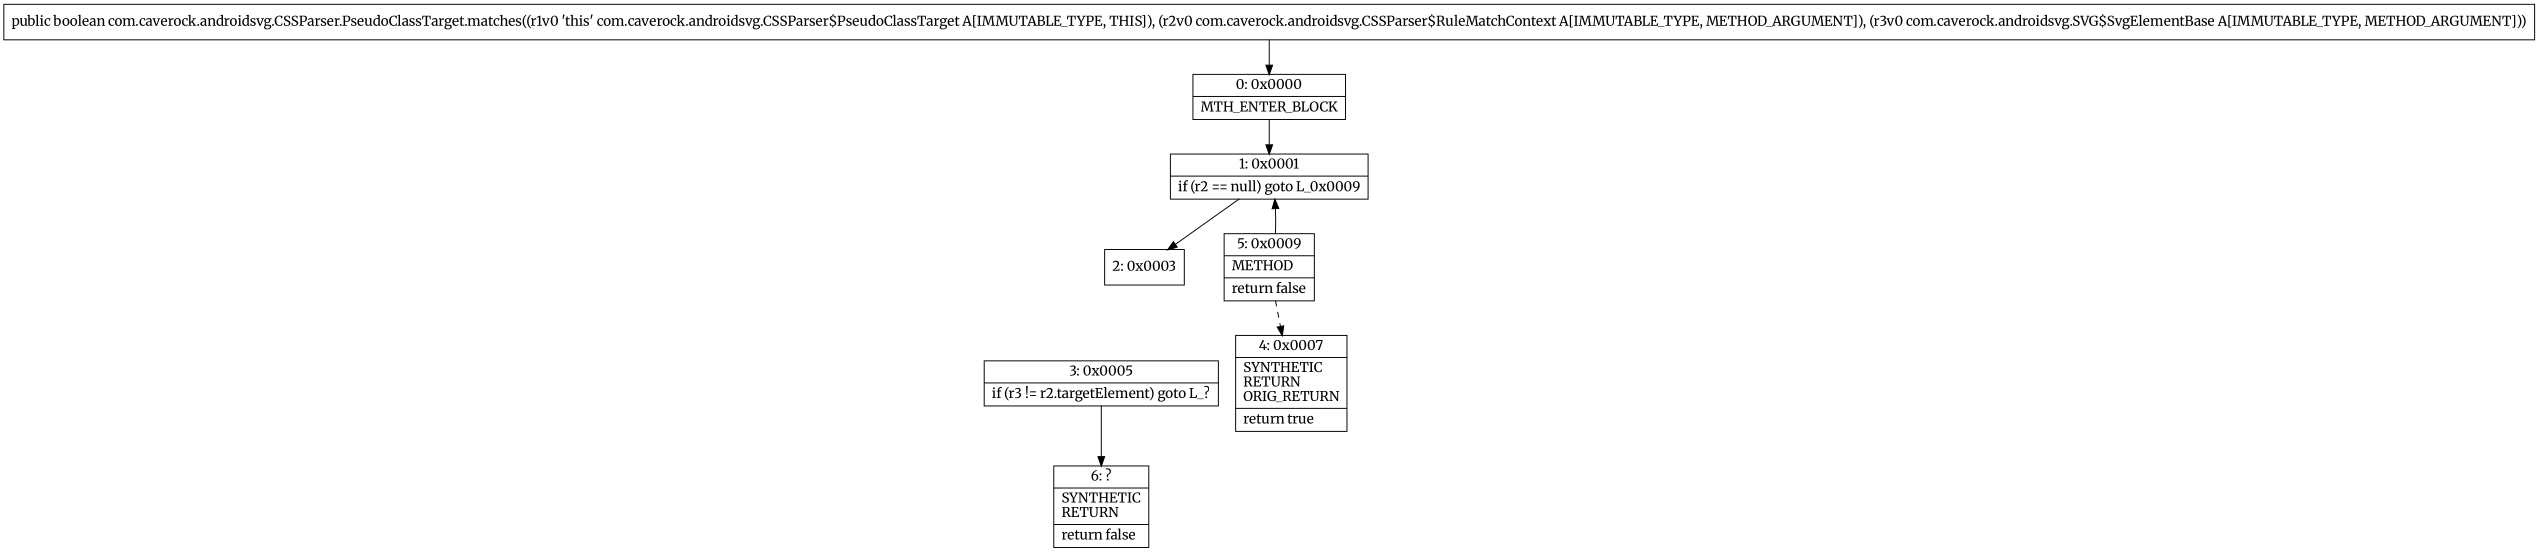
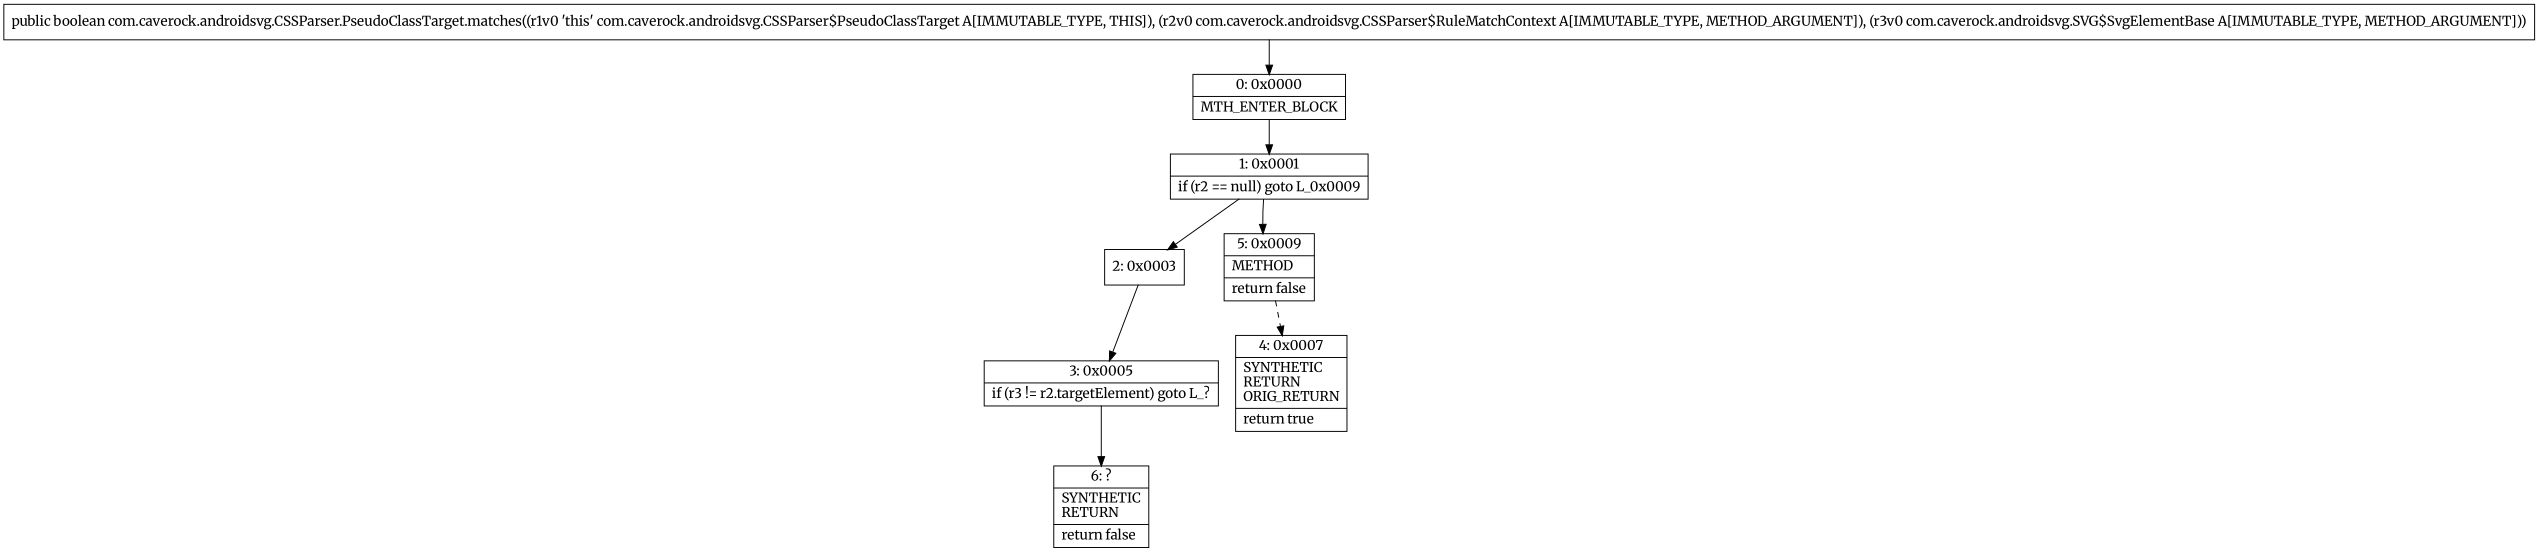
edge "5: 0x0009" -> "1: 0x0001": reversed
edge "2: 0x0003" -> "3: 0x0005": added
